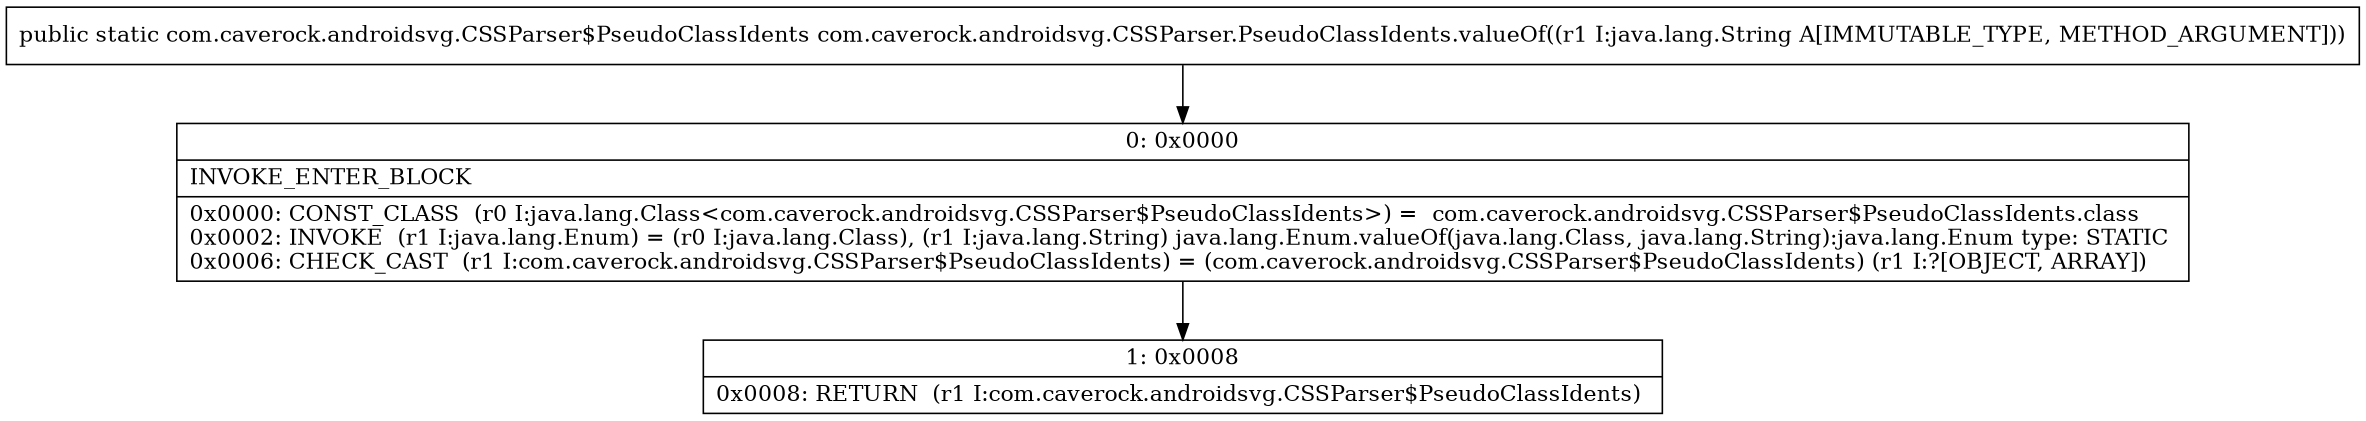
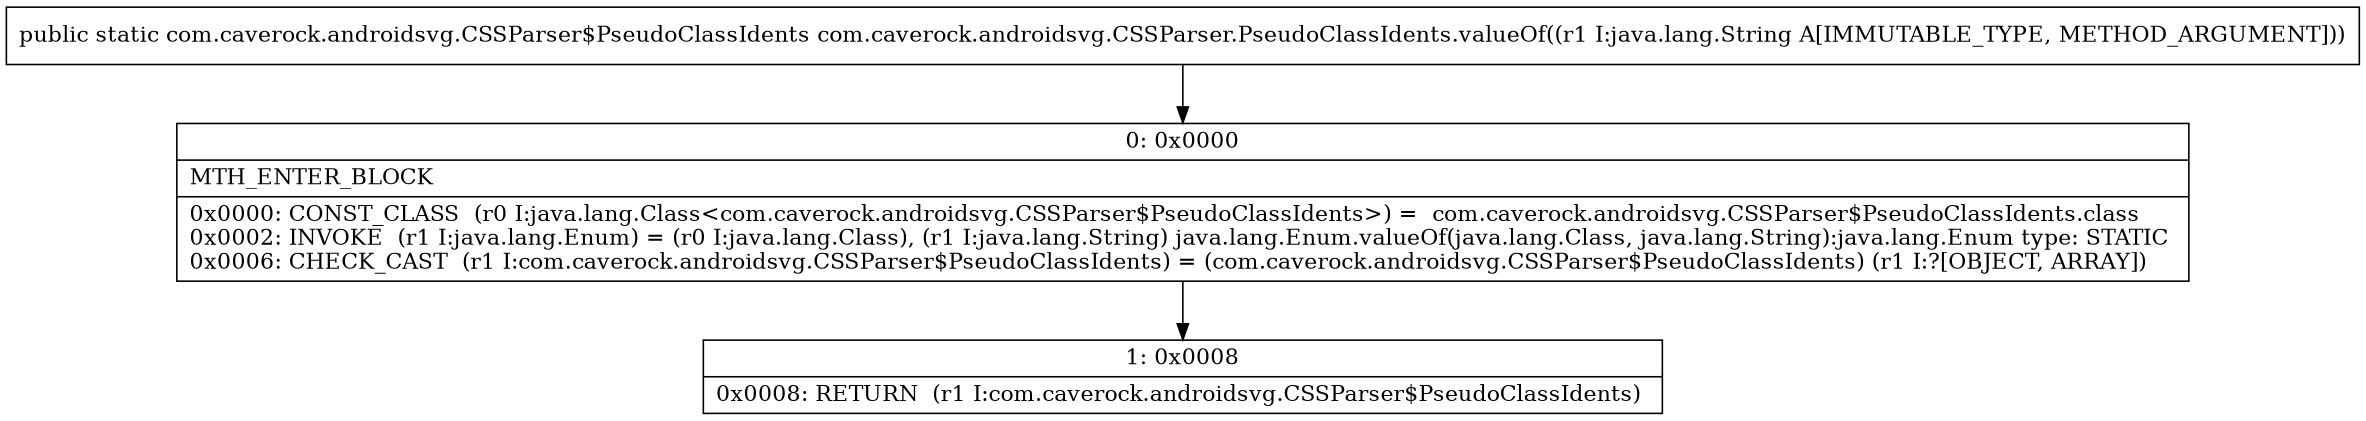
node "0: 0x0000": text "INVOKE_ENTER_BLOCK" -> "MTH_ENTER_BLOCK"
